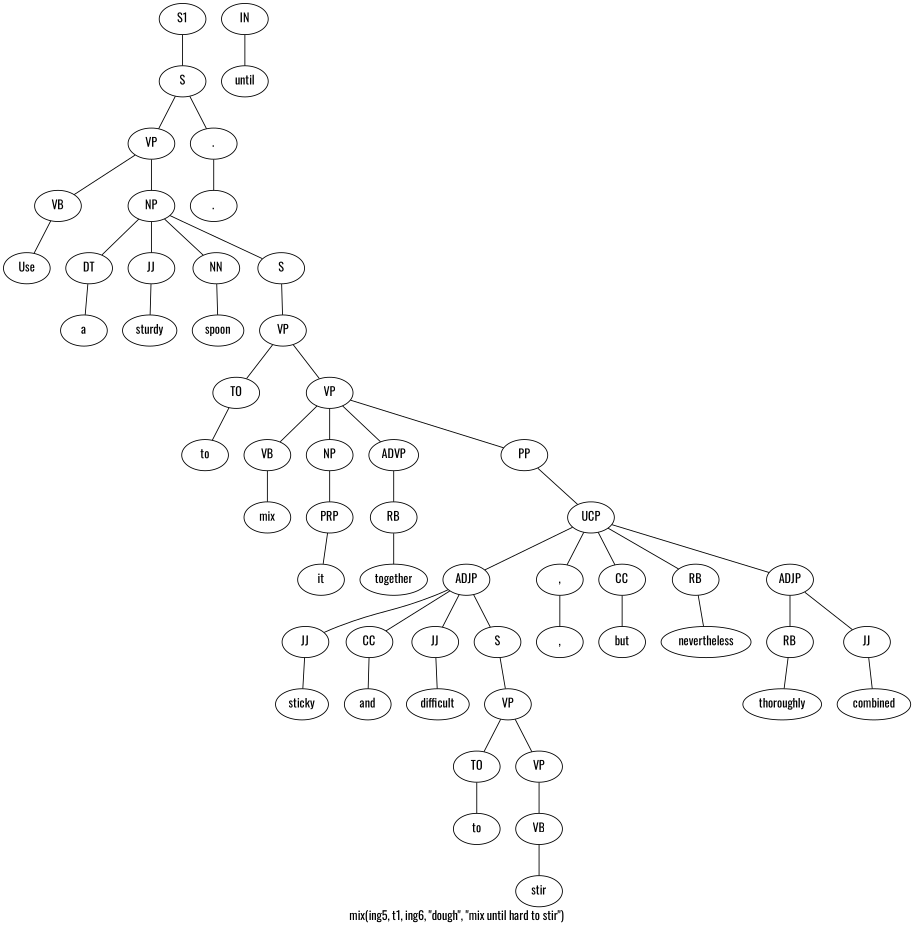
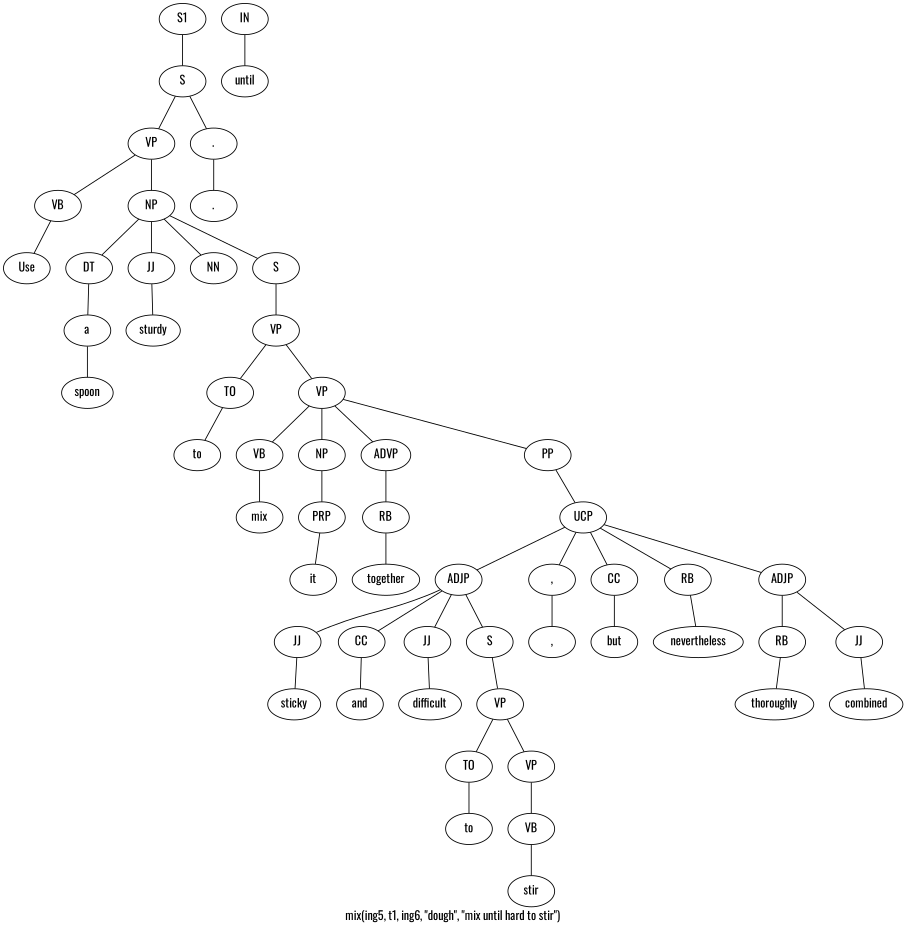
edge "NN" -- "spoon": now "a" -- "spoon"
